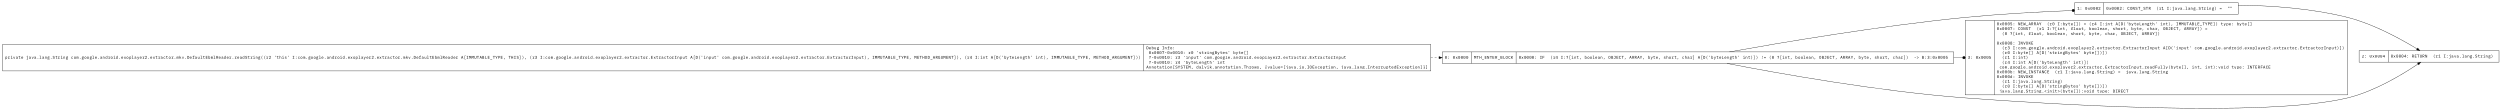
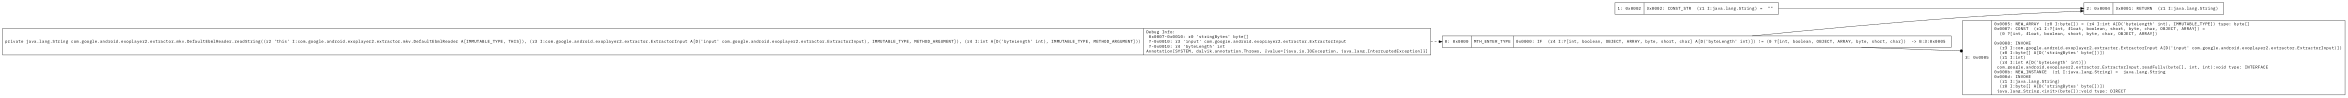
edge "0: 0x0000" -> "1: 0x0002": removed
node "2: 0x0004": text "0x0004: RETURN  (r1 I:java.lang.String)" -> "0x0001: RETURN  (r1 I:java.lang.String)"
node "0: 0x0000": text "MTH_ENTER_BLOCK" -> "MTH_ENTER_TYPE"
